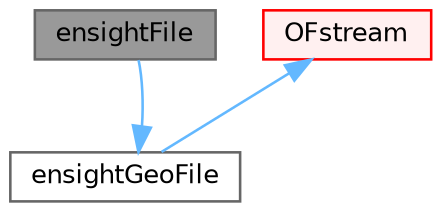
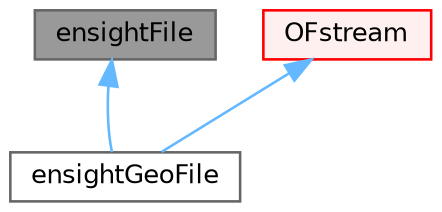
edge "ensightFile" -> "ensightGeoFile": reversed
